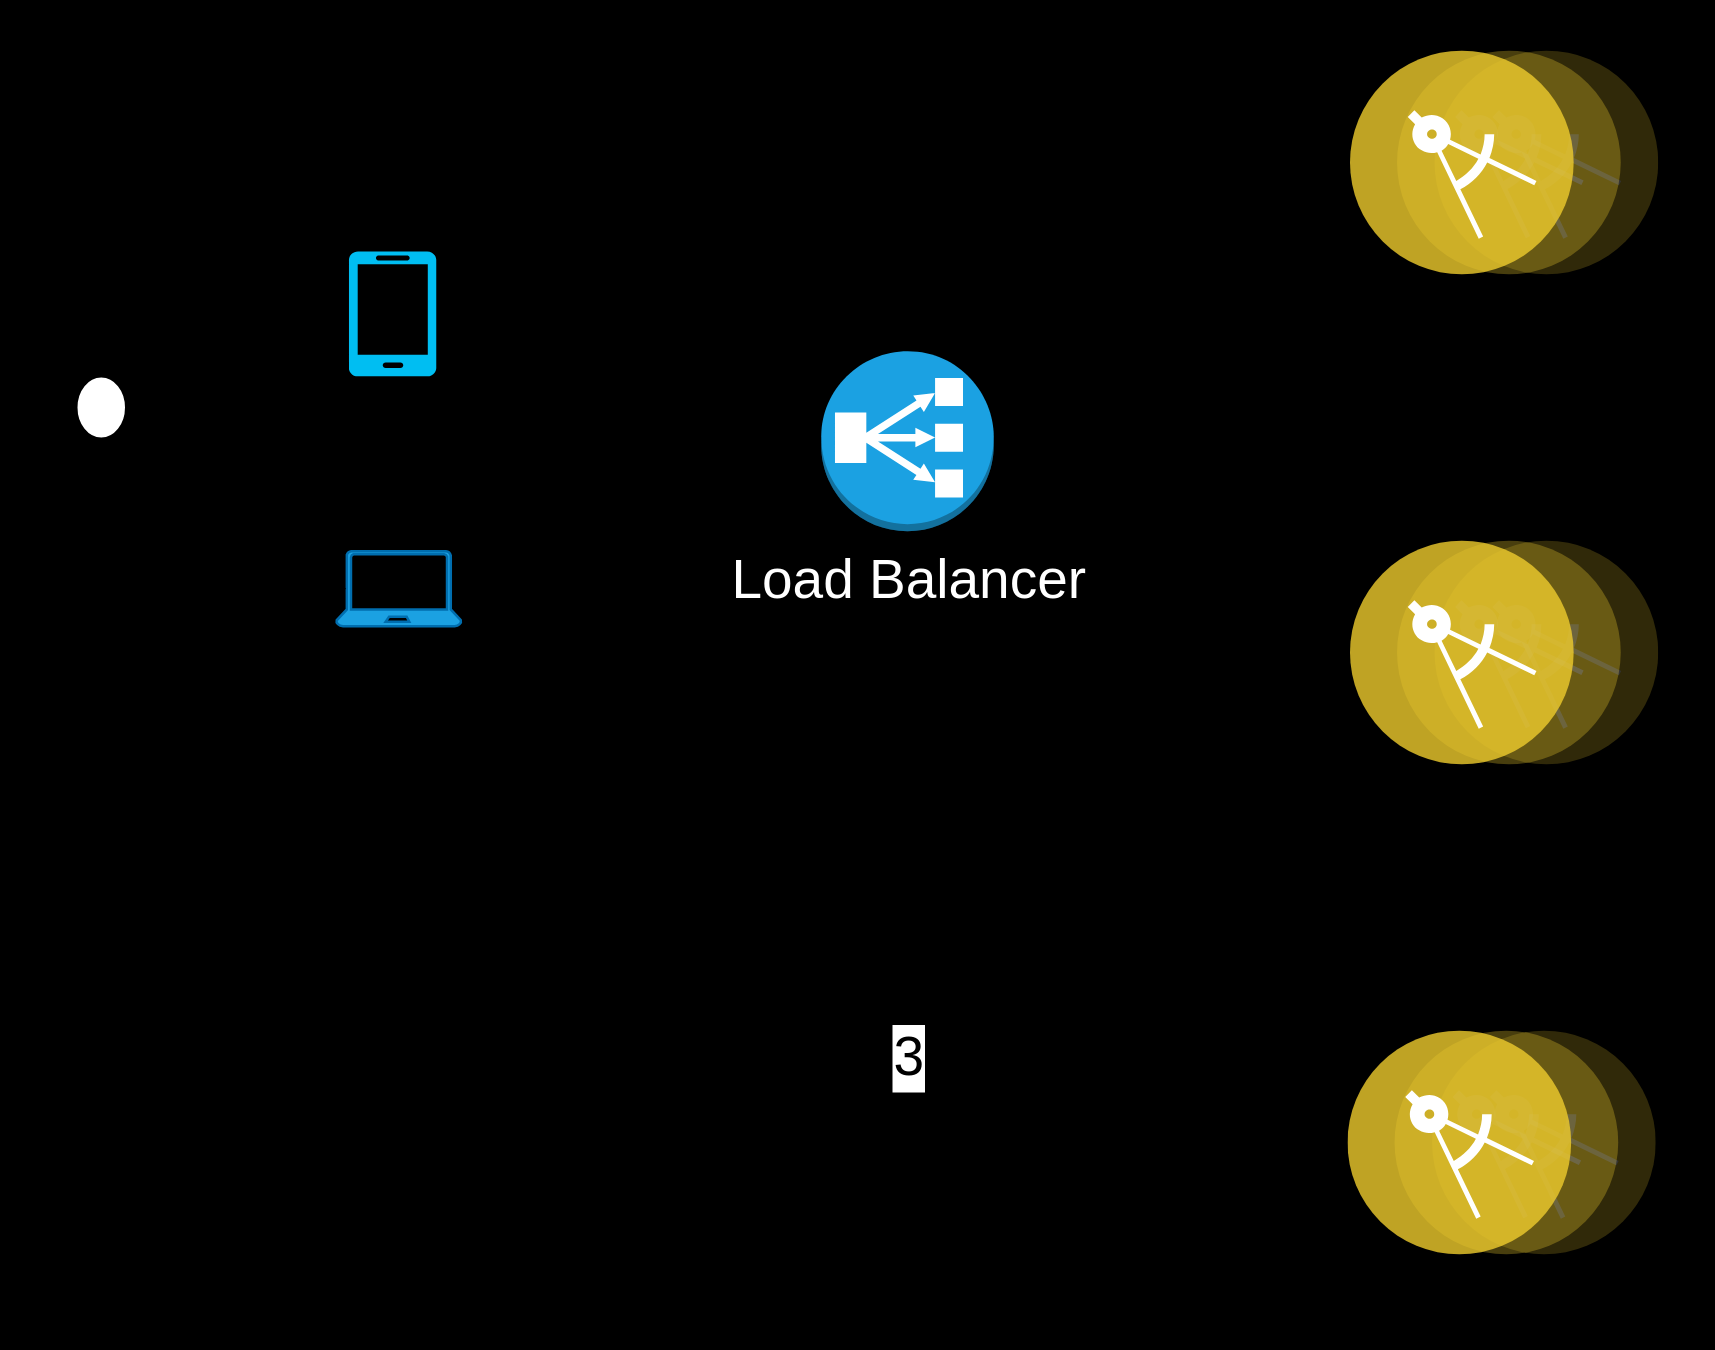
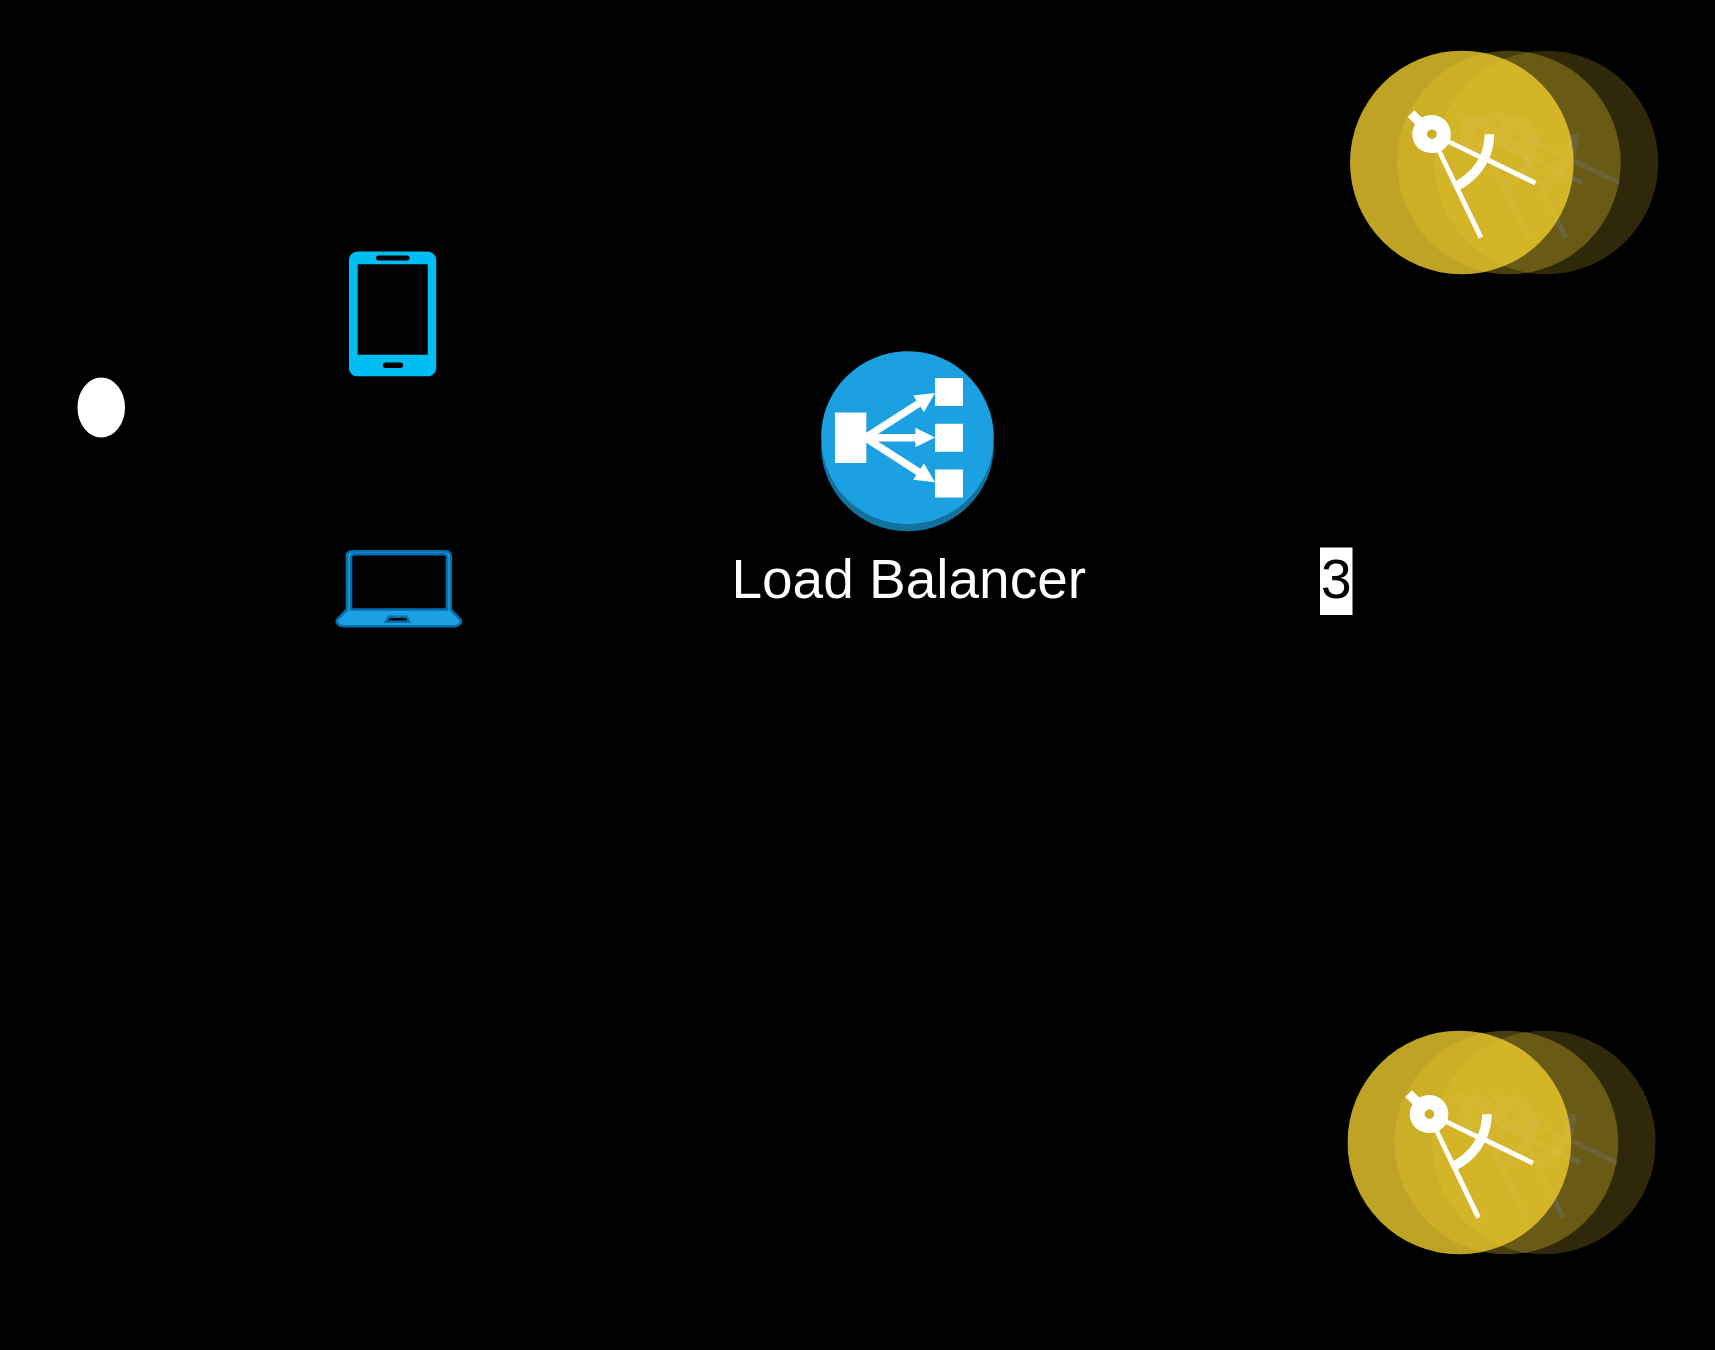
node "Tweet Service": removed
edge "Load Balancer" -> "Timeline Service": now "Load Balancer" -> "User Service"
